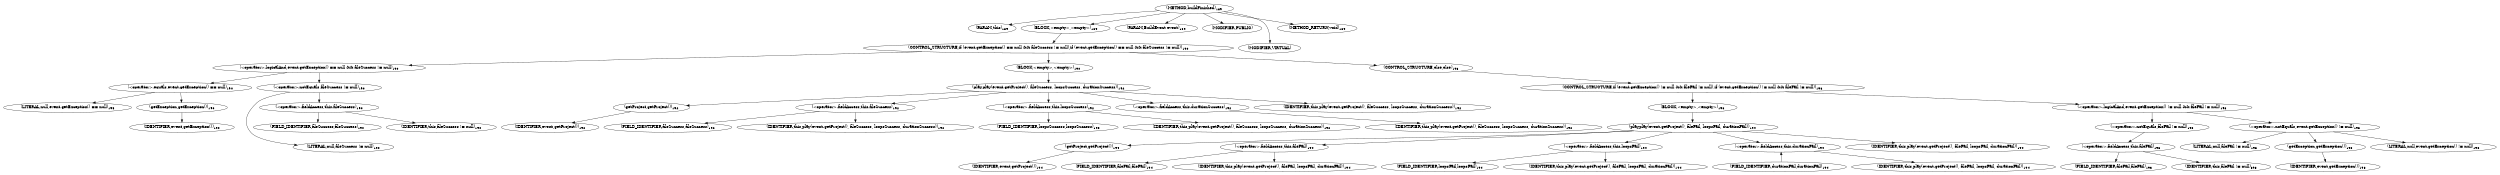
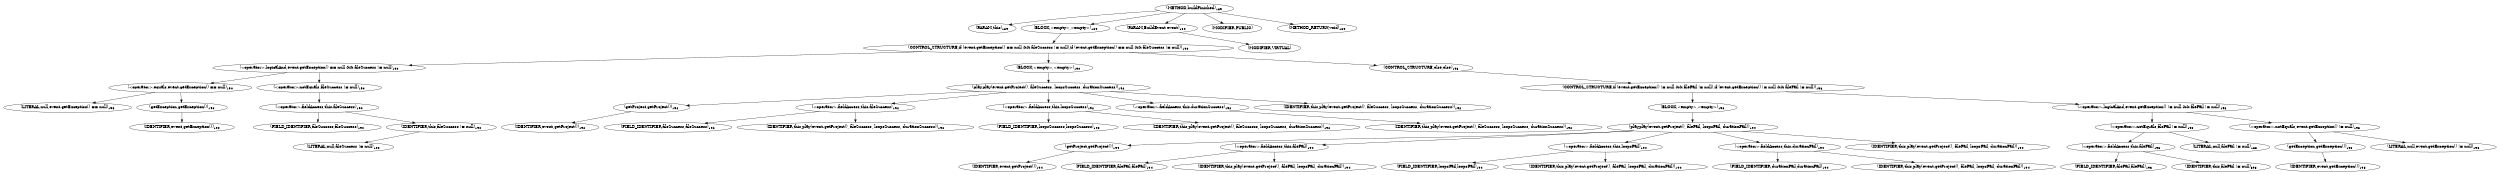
edge "(METHOD,buildFinished)" -> "(MODIFIER,VIRTUAL)": now "(PARAM,BuildEvent event)" -> "(MODIFIER,VIRTUAL)"
edge "(<operator>.notEquals,fileSuccess != null)" -> "(LITERAL,null,fileSuccess != null)": now "(IDENTIFIER,this,fileSuccess != null)" -> "(LITERAL,null,fileSuccess != null)"
edge "(<operator>.notEquals,event.getException() != null)" -> "(LITERAL,null,fileFail != null)": now "(<operator>.notEquals,fileFail != null)" -> "(LITERAL,null,fileFail != null)"
node "(LITERAL,null,fileFail != null)": text "193" -> "183"
edge "(FIELD_IDENTIFIER,durationFail,durationFail)" -> "(<operator>.fieldAccess,this.durationFail)": reversed
